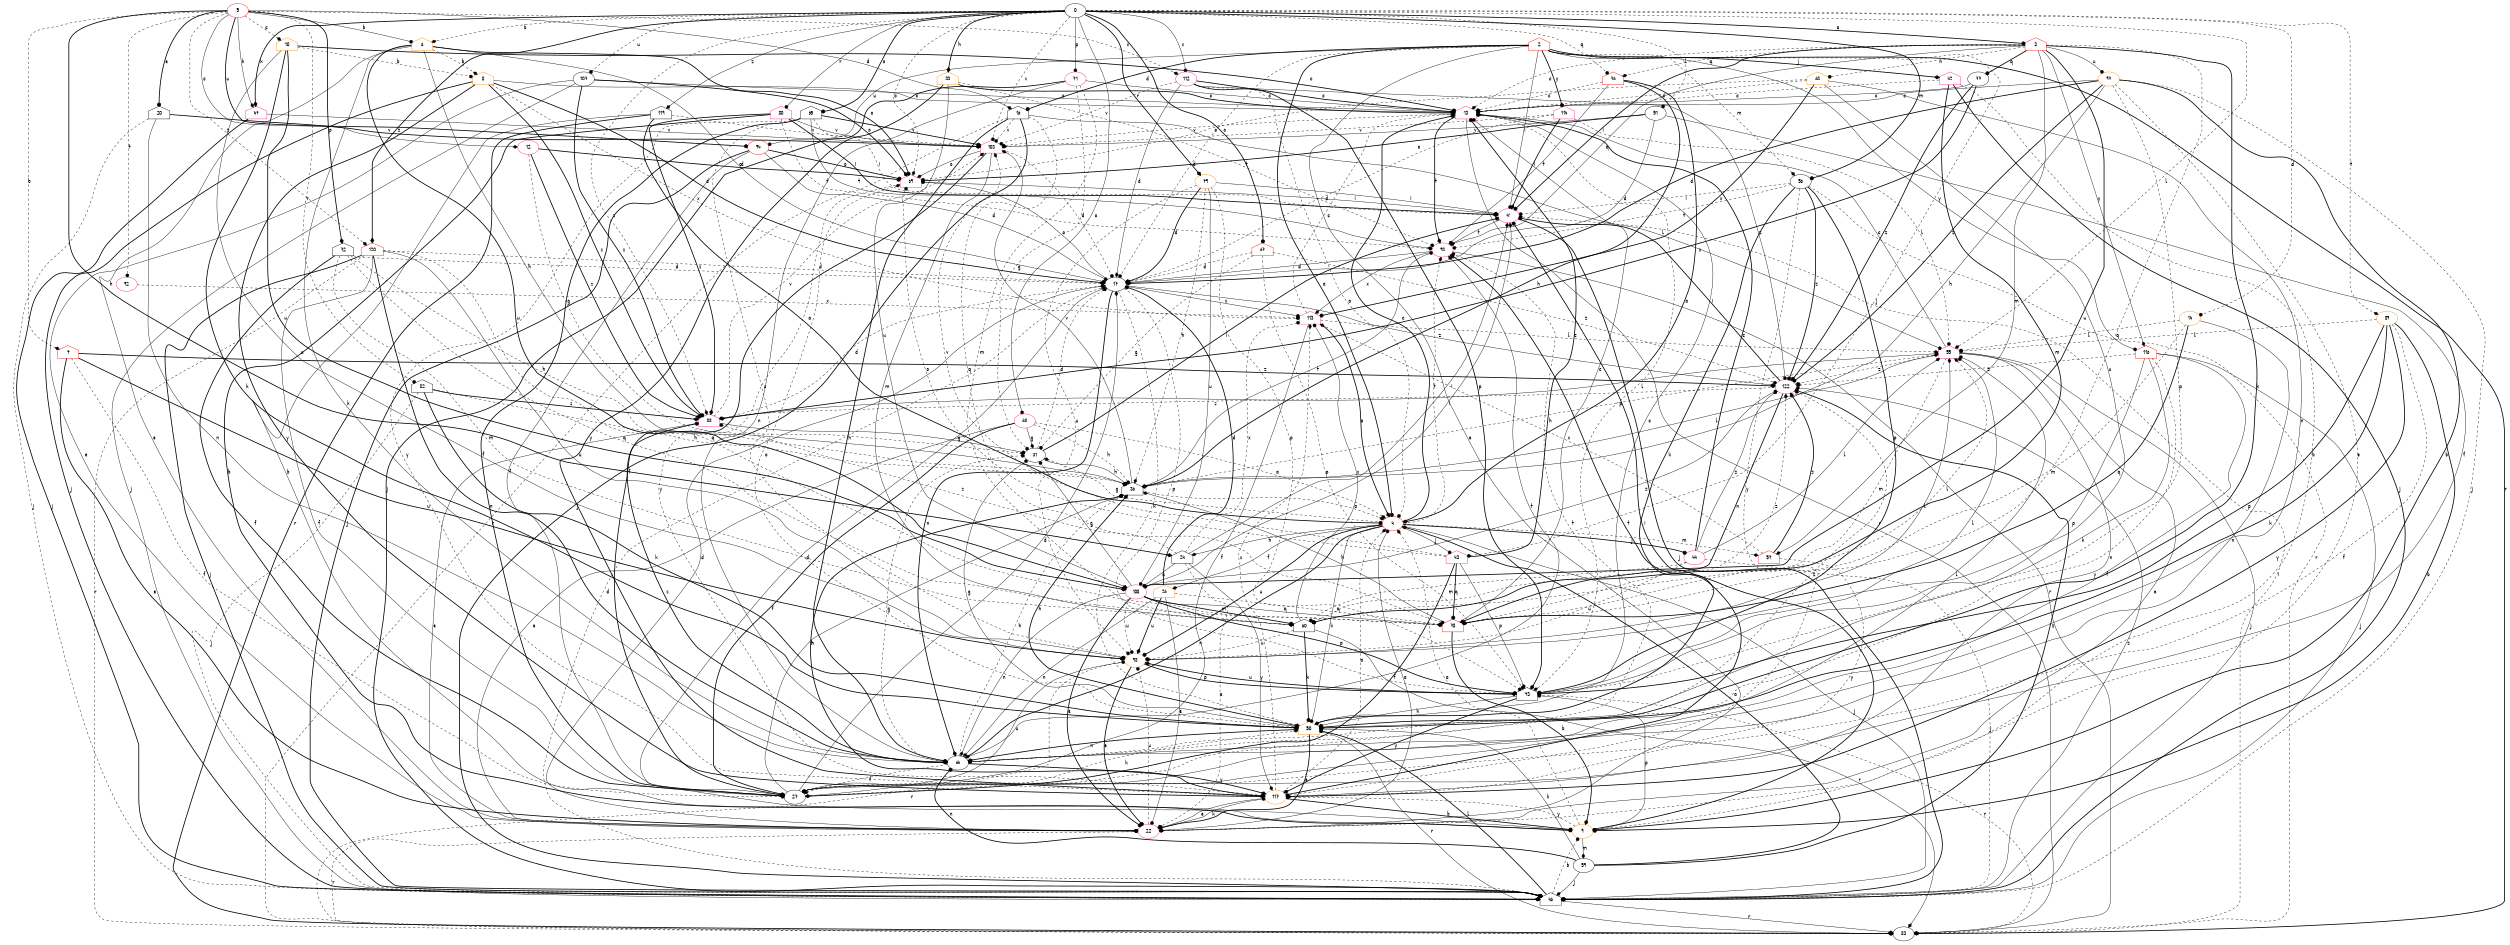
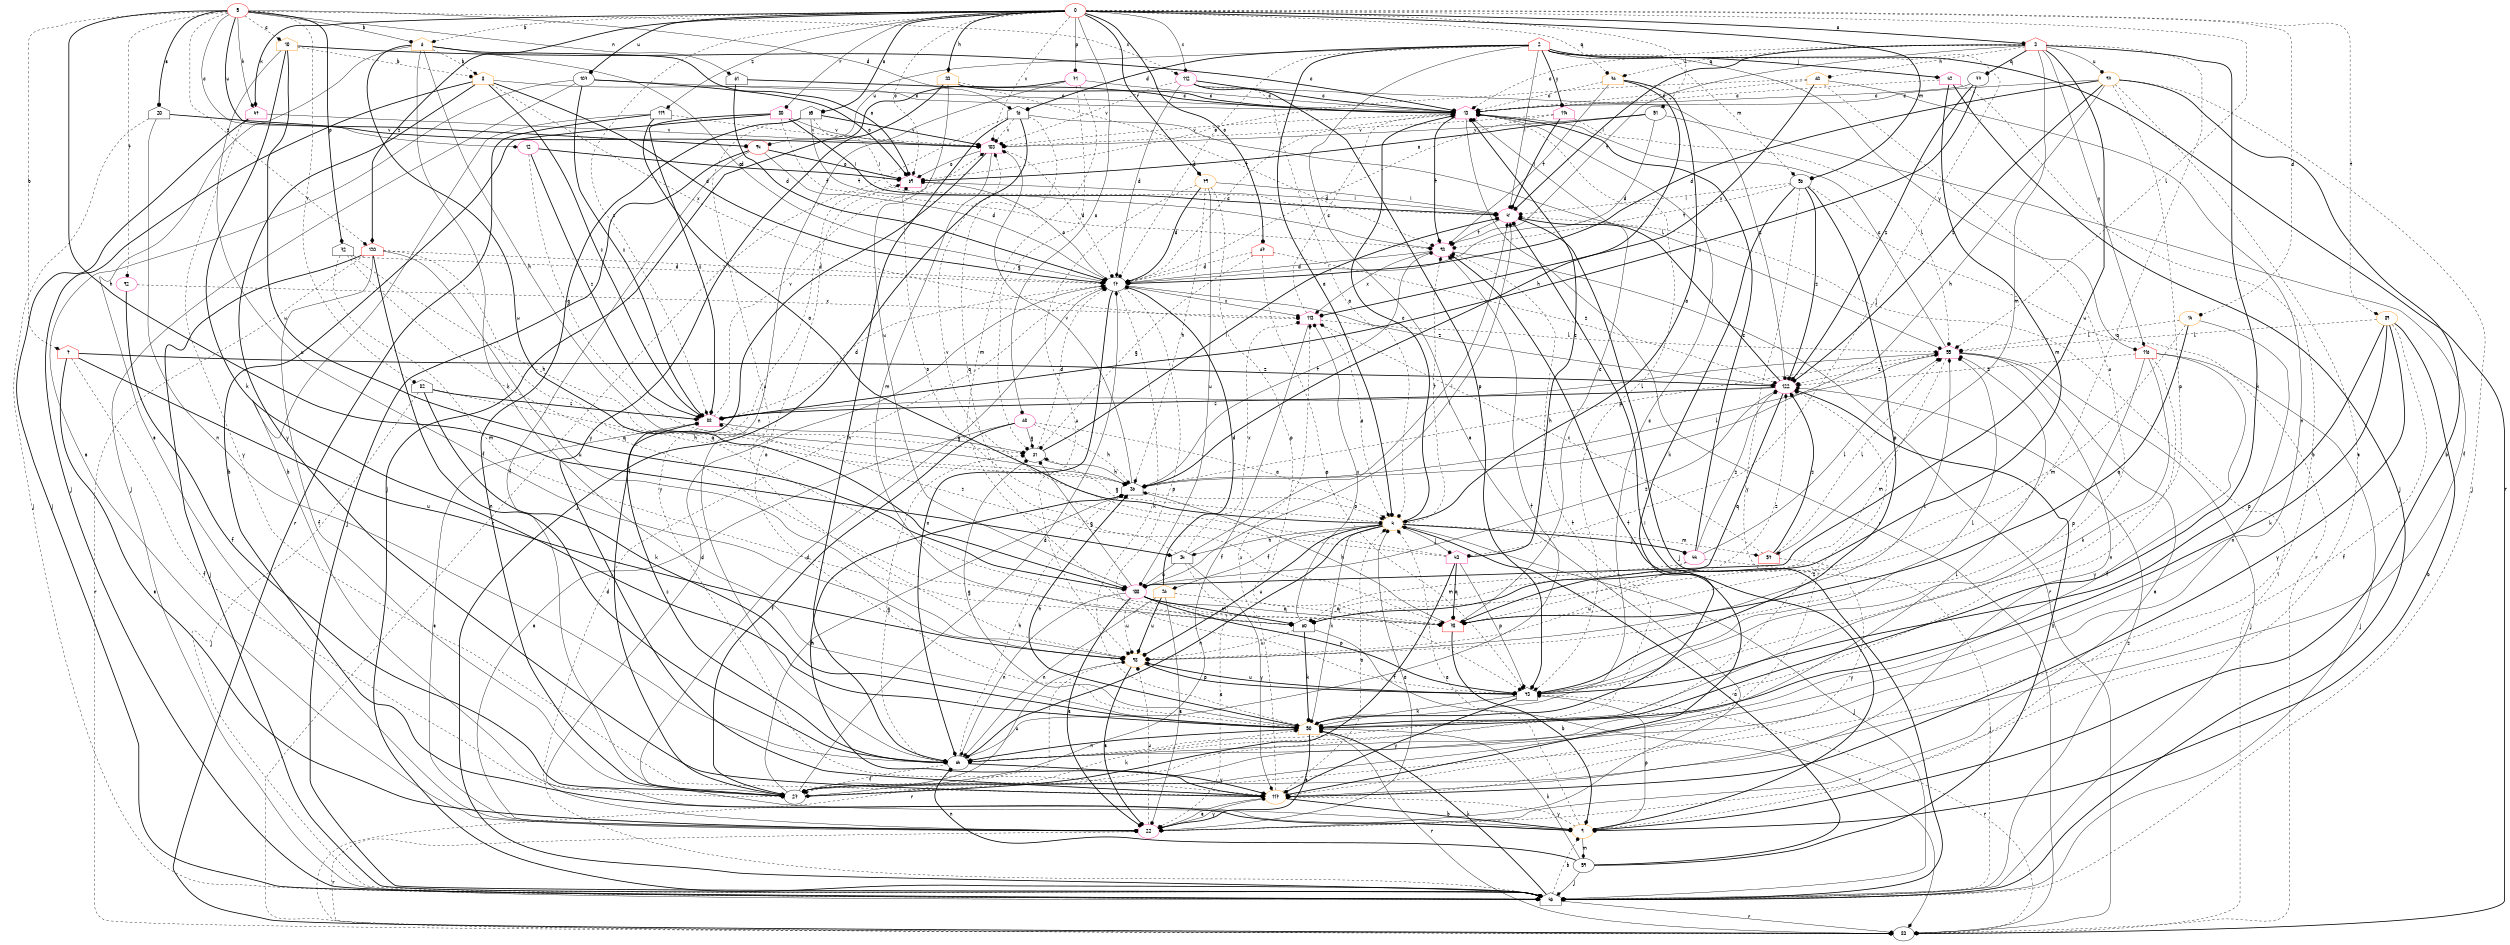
node "0": color black -> red
edge "0" -> "107": style dashed -> bold
node "61": added
node "76": color red -> darkorange
edge "3" -> "93": label "q" -> "t"
edge "17" -> "13": added, label "c"
edge "122" -> "88": style dashed -> bold
edge "113" -> "4": style bold -> dashed
edge "122" -> "78": label "n" -> "q"
edge "6" -> "64": now "6" -> "50"
node "4": color red -> darkorange
edge "78" -> "55": now "57" -> "55"
node "24": label "24" -> "34"
edge "63" -> "98": style solid -> dashed
edge "65" -> "117": now "47" -> "117"
edge "72" -> "27": now "92" -> "27"
edge "22" -> "117": label "k" -> "y"
edge "46" -> "50": label "l" -> "k"
edge "46" -> "83": arrowhead diamond -> dot
